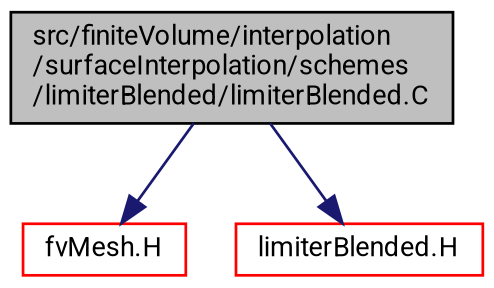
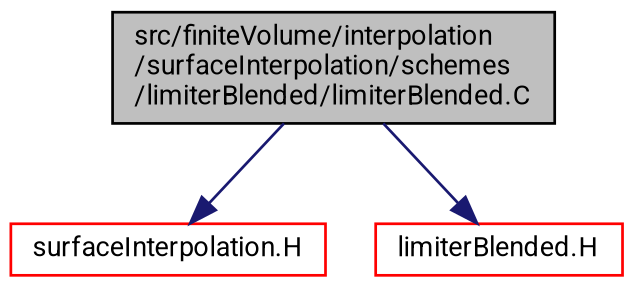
node "fvMesh.H": label "fvMesh.H" -> "surfaceInterpolation.H"
